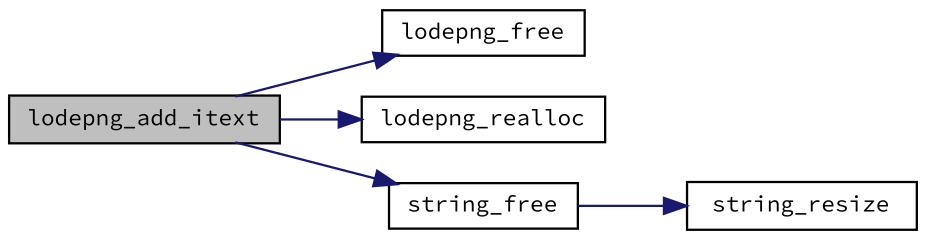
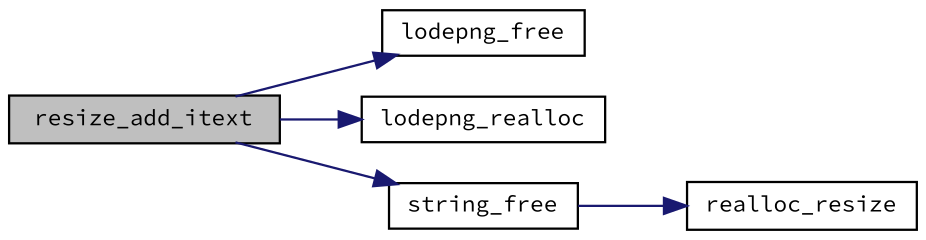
node "lodepng_add_itext": label "lodepng_add_itext" -> "resize_add_itext"
node "string_resize": label "string_resize" -> "realloc_resize"
